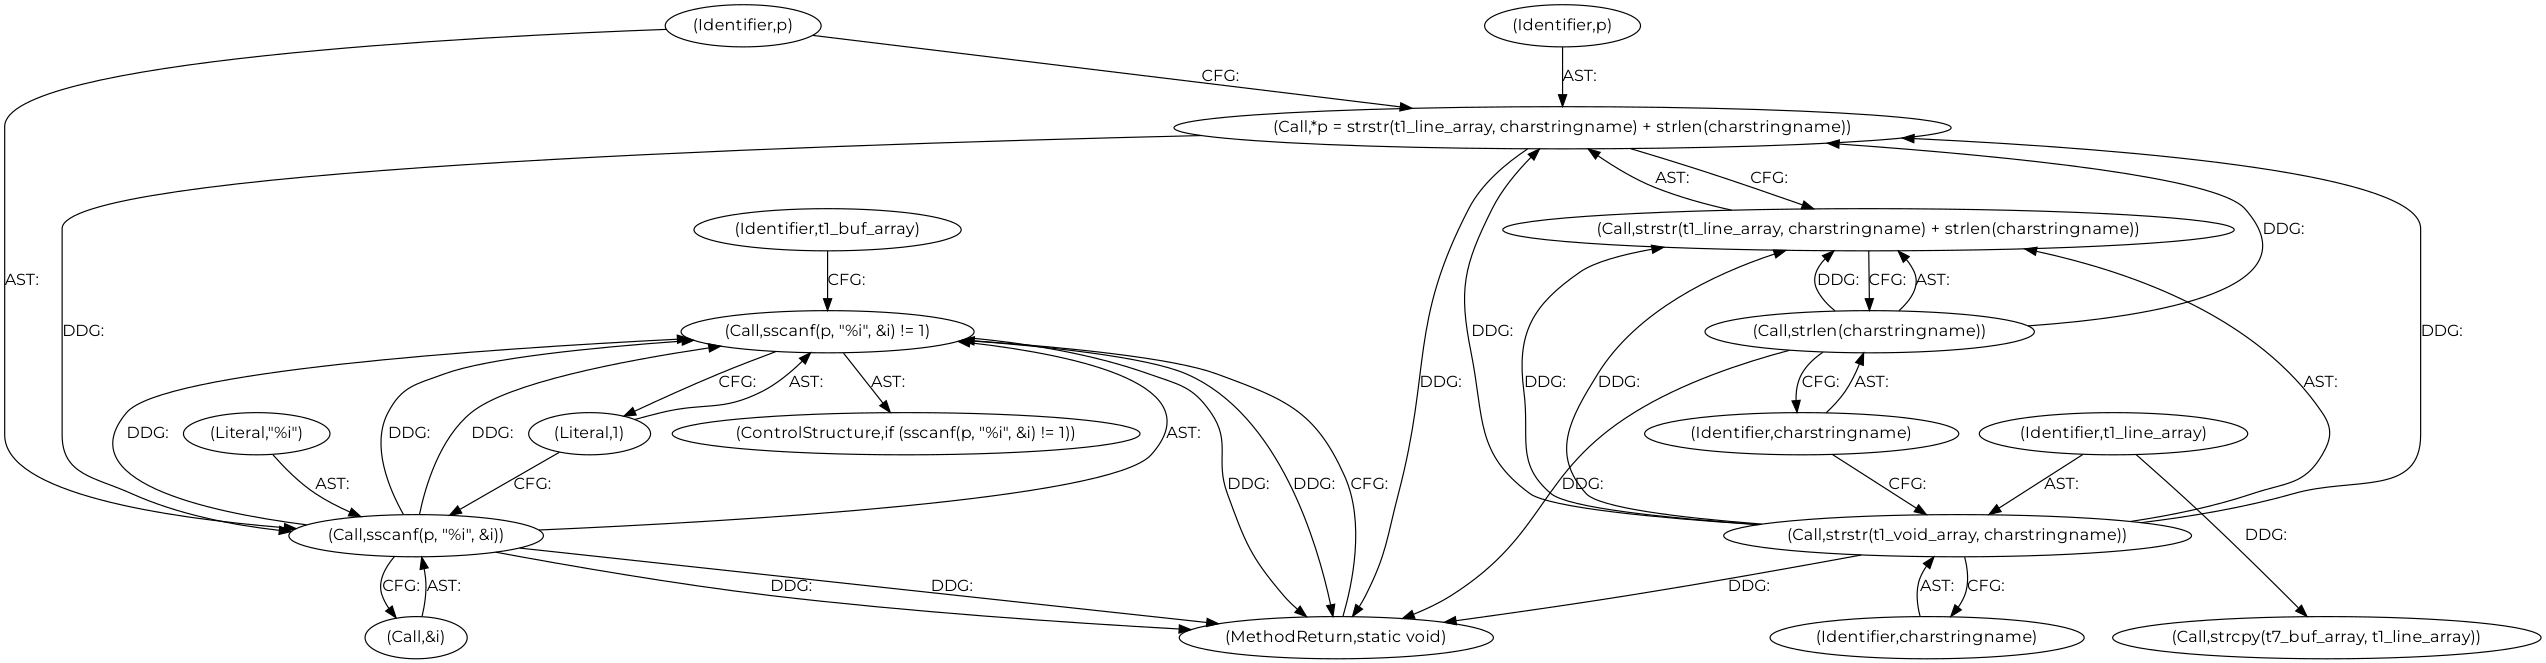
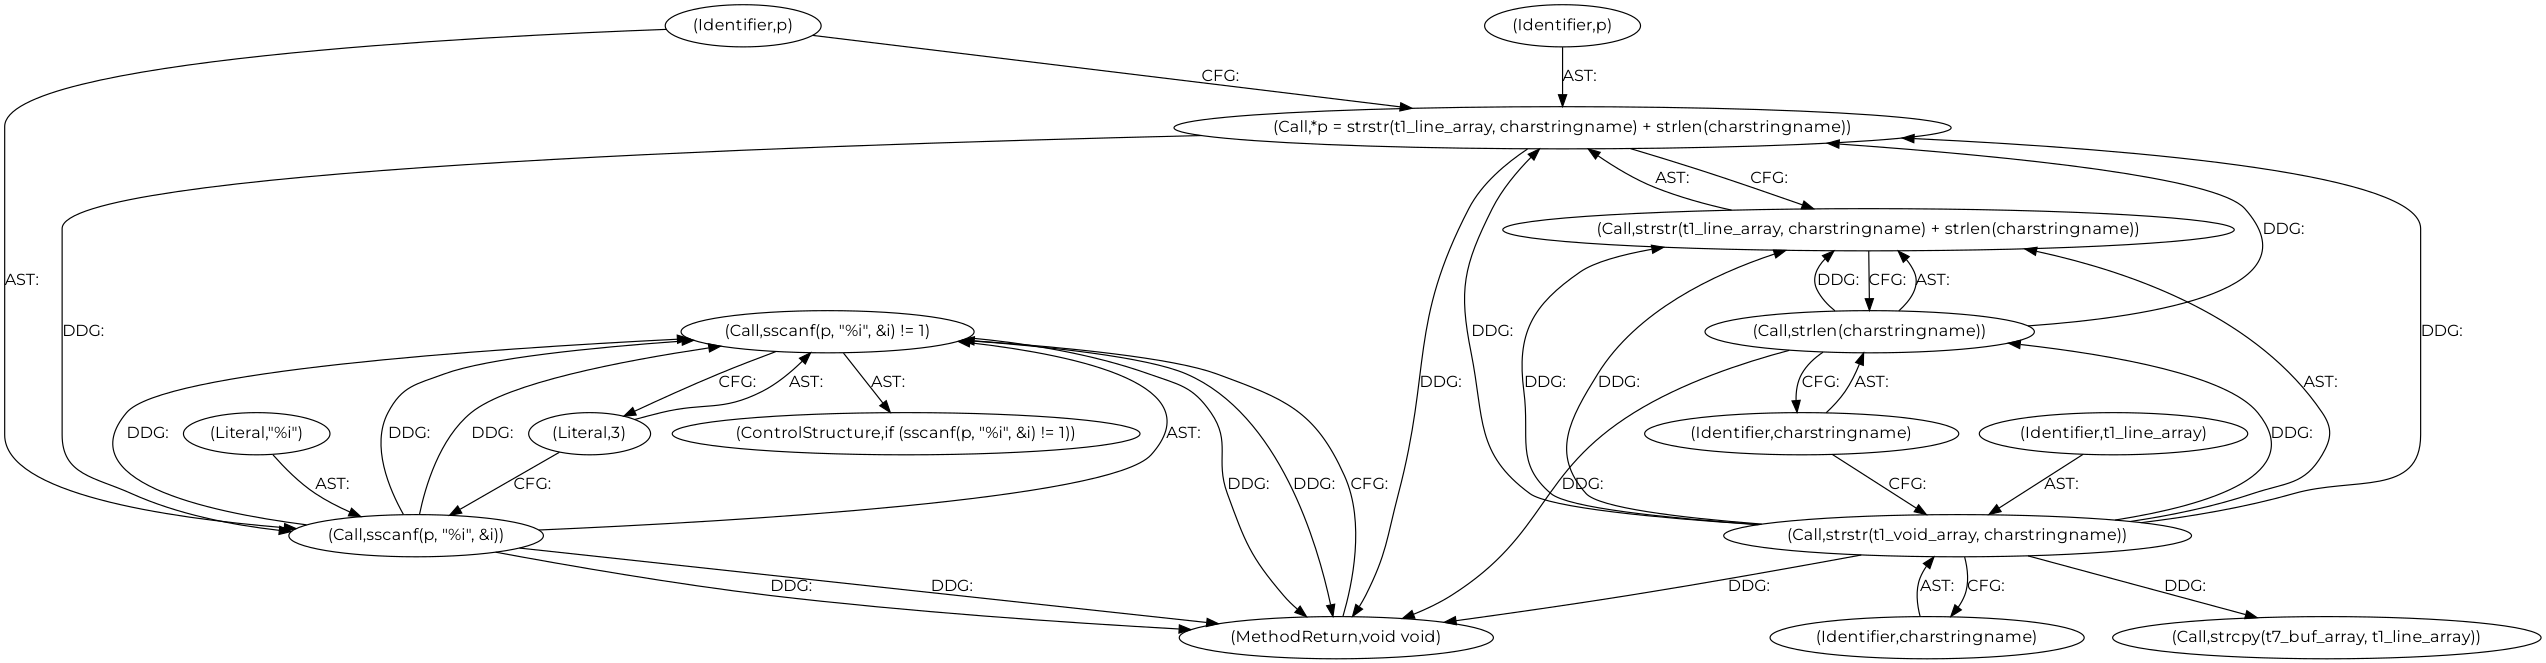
node "(Identifier,t1_buf_array)": removed
edge "(Call,strstr(t1_void_array, charstringname))" -> "(Call,strlen(charstringname))": added, label "DDG:"
node "(Literal,1)": label "(Literal,1)" -> "(Literal,3)"
edge "(Identifier,t1_line_array)" -> "(Call,strcpy(t7_buf_array, t1_line_array))": now "(Call,strstr(t1_void_array, charstringname))" -> "(Call,strcpy(t7_buf_array, t1_line_array))"
node "(Call,&i)": removed
node "(MethodReturn,static void)": label "(MethodReturn,static void)" -> "(MethodReturn,void void)"
